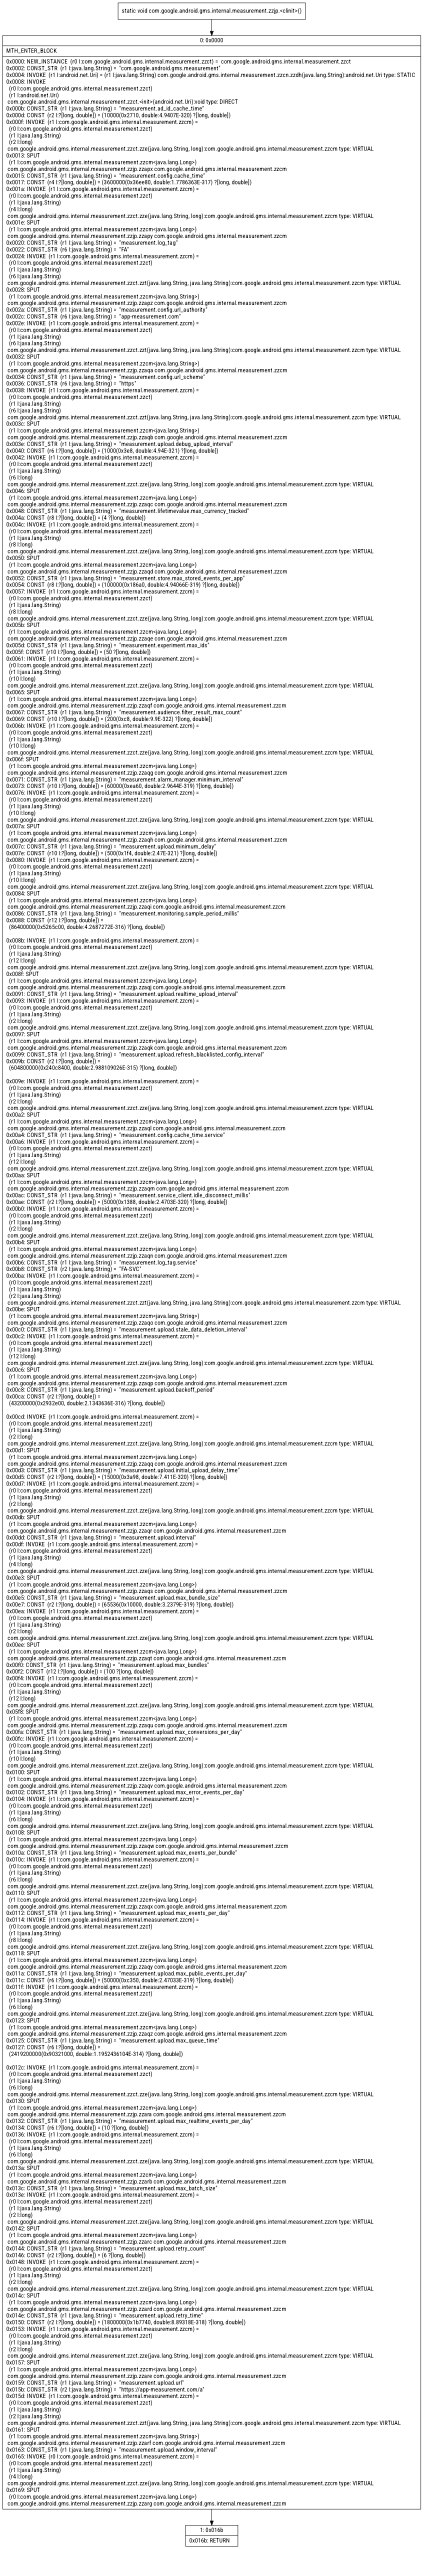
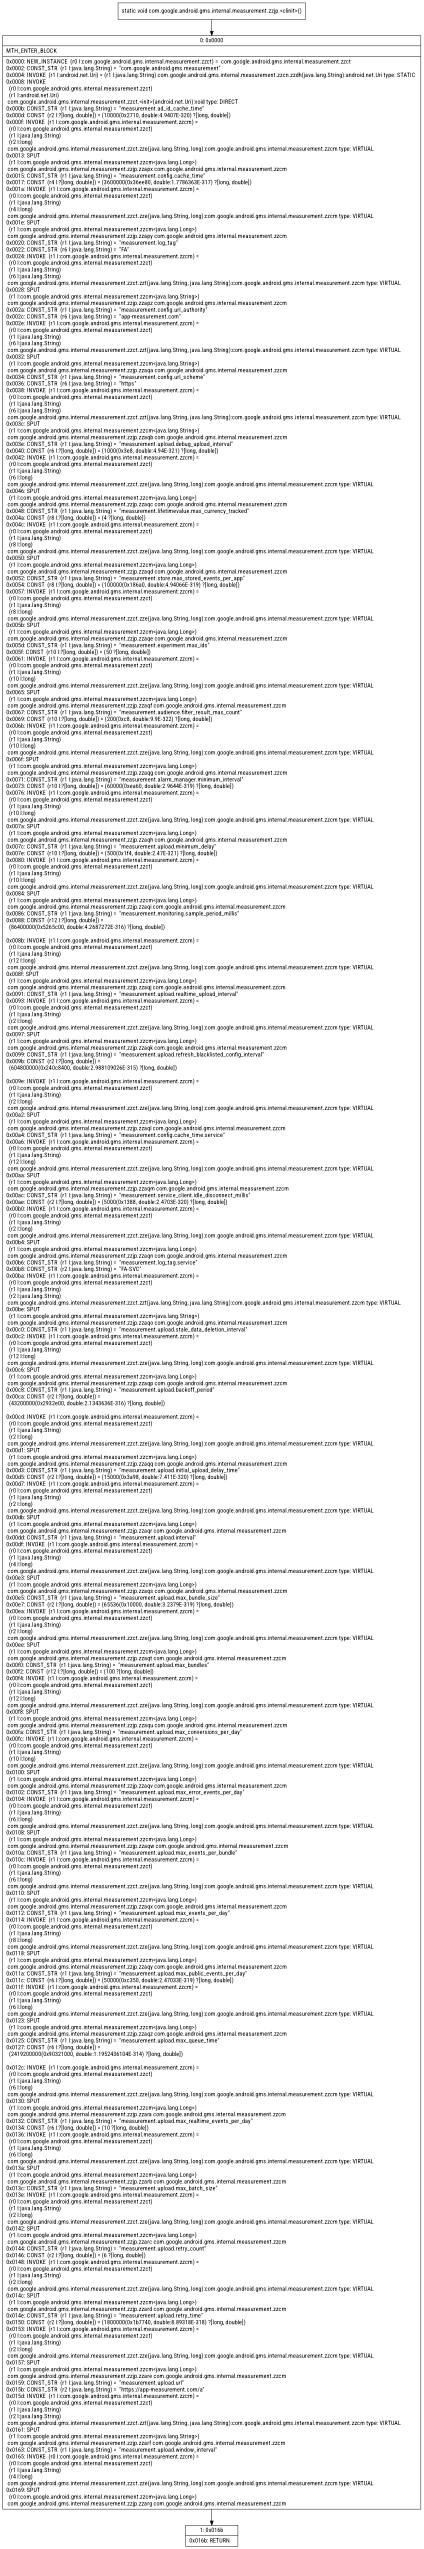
node "0: 0x0000": text "0x05f8: SPUT" -> "0x00f8: SPUT"
